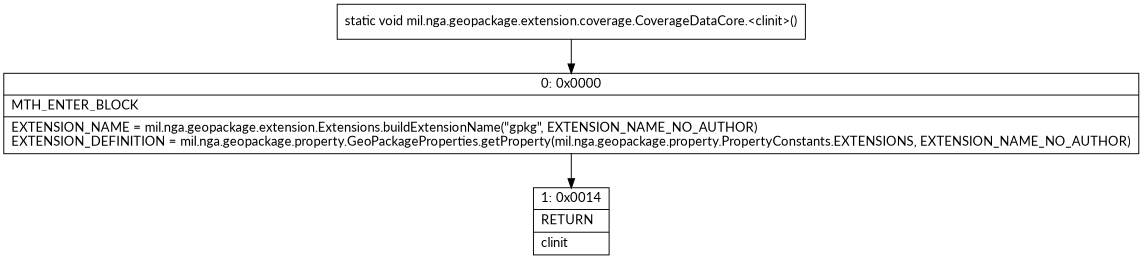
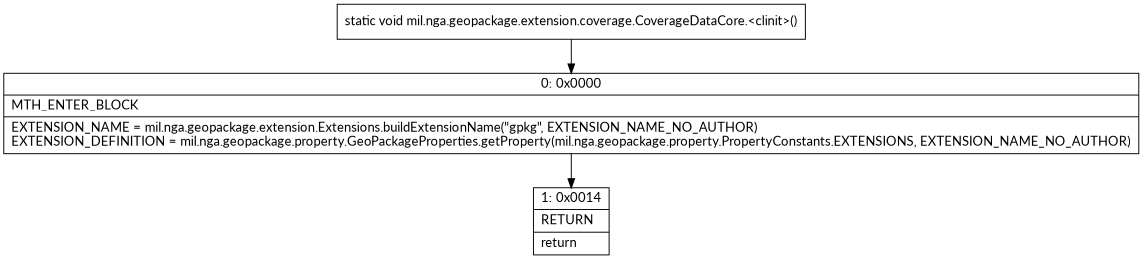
node "1: 0x0014": text "clinit" -> "return"
